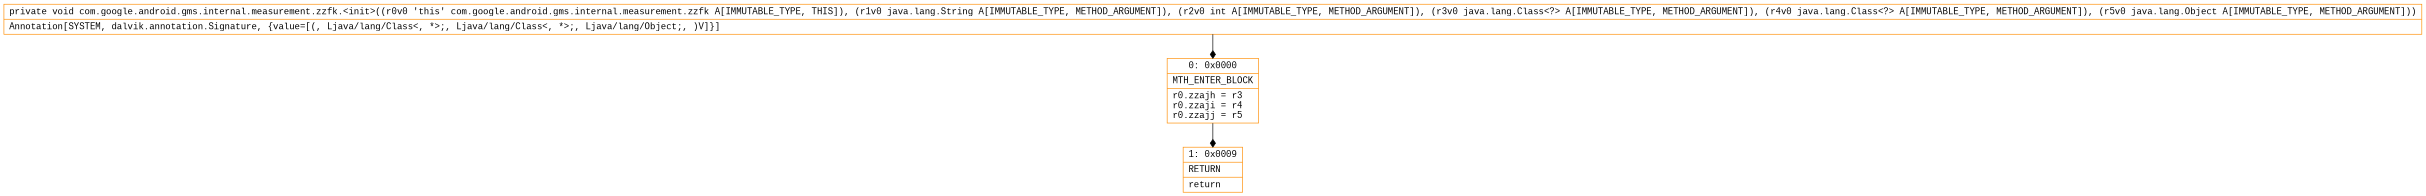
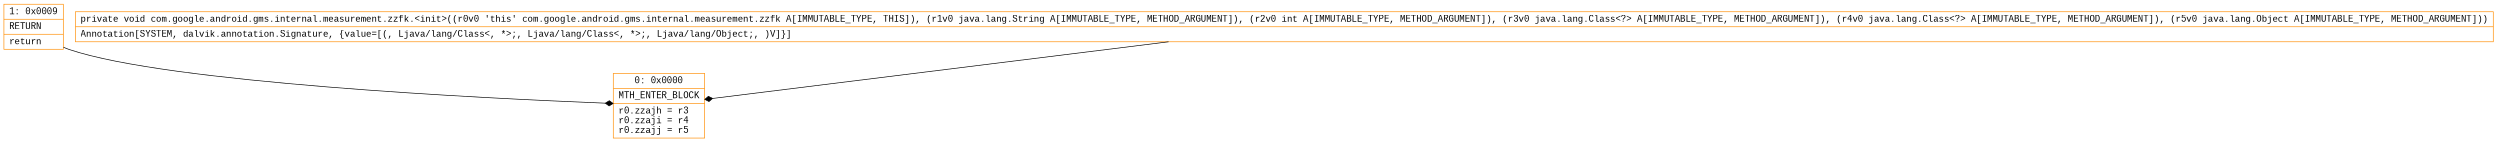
edge "0: 0x0000" -> "1: 0x0009": reversed
